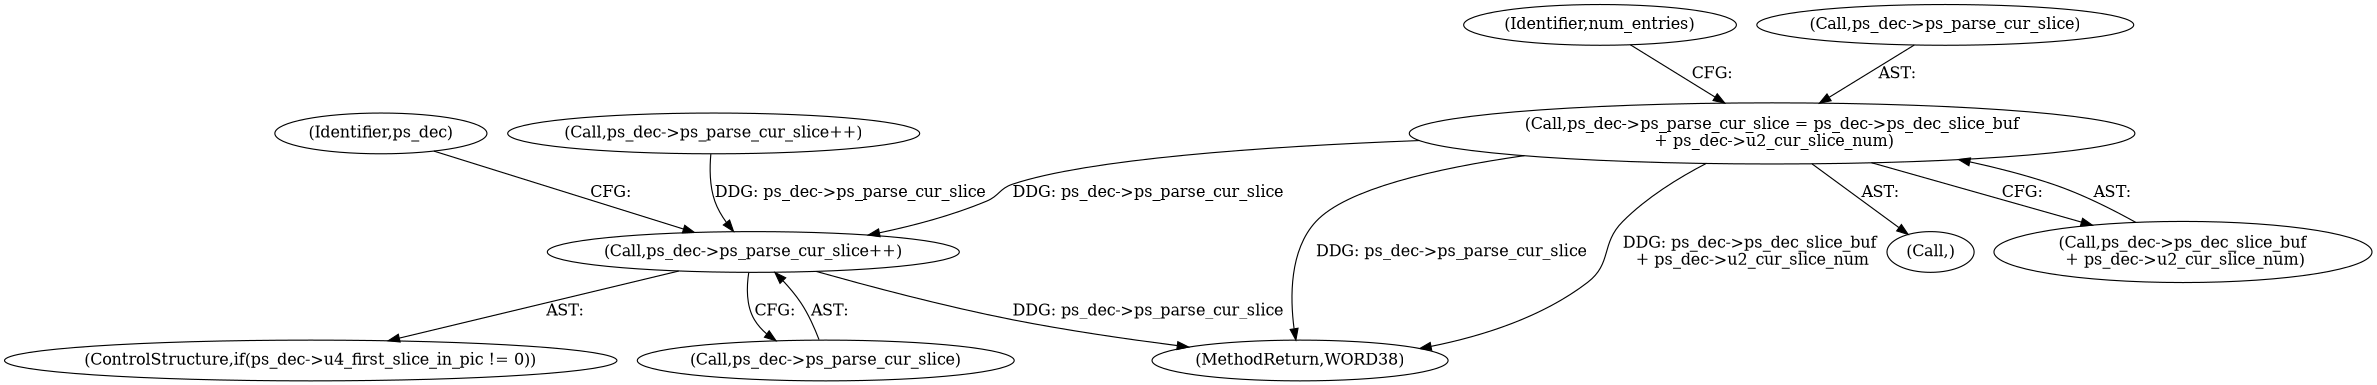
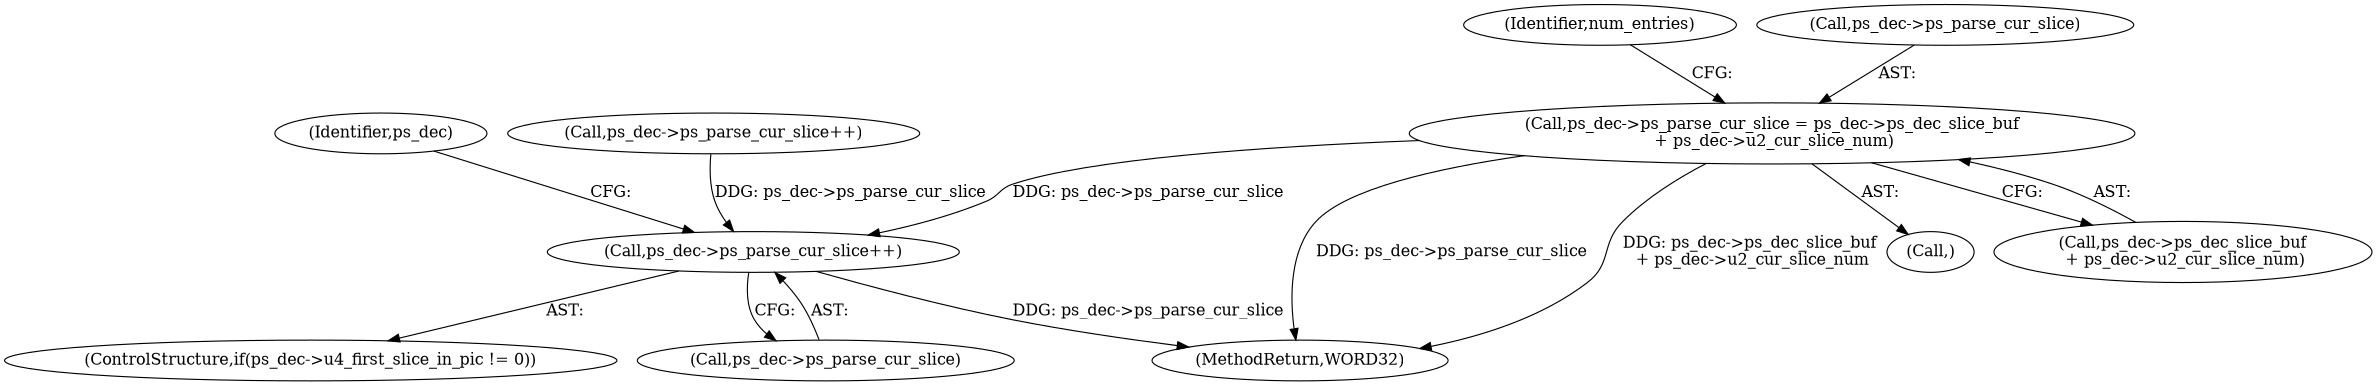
node "(MethodReturn,WORD38)": label "(MethodReturn,WORD38)" -> "(MethodReturn,WORD32)"
